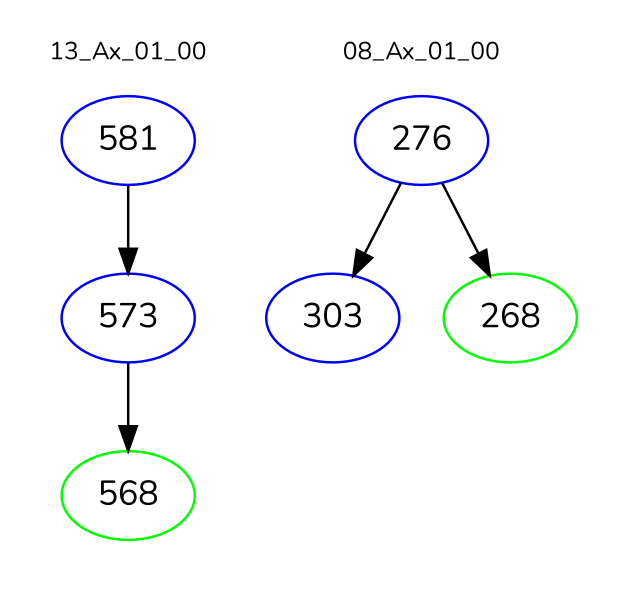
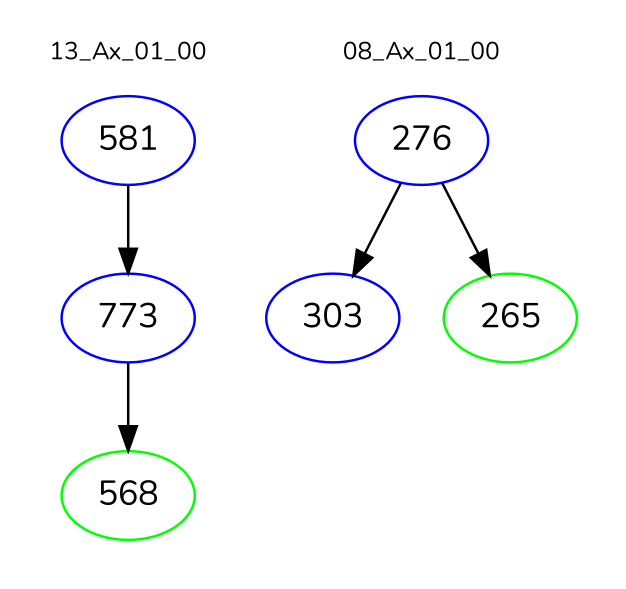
node "573": label "573" -> "773"
node "268": label "268" -> "265"
